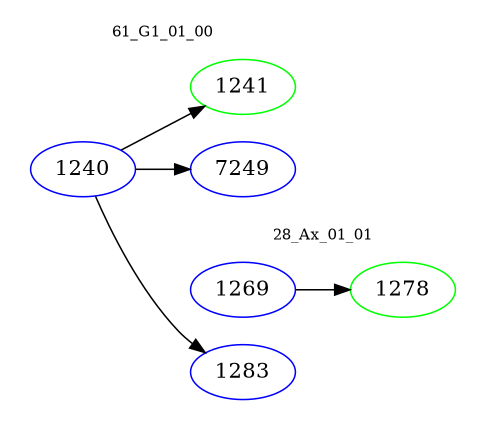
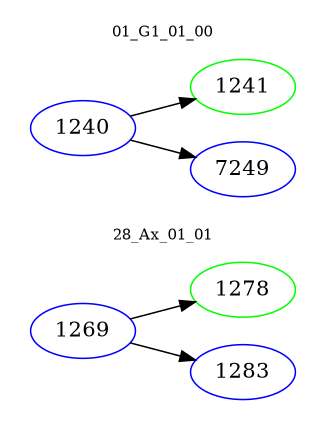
cluster "61_G1_01_00": label "61_G1_01_00" -> "01_G1_01_00"
edge "1240" -> "1283": now "1269" -> "1283"
